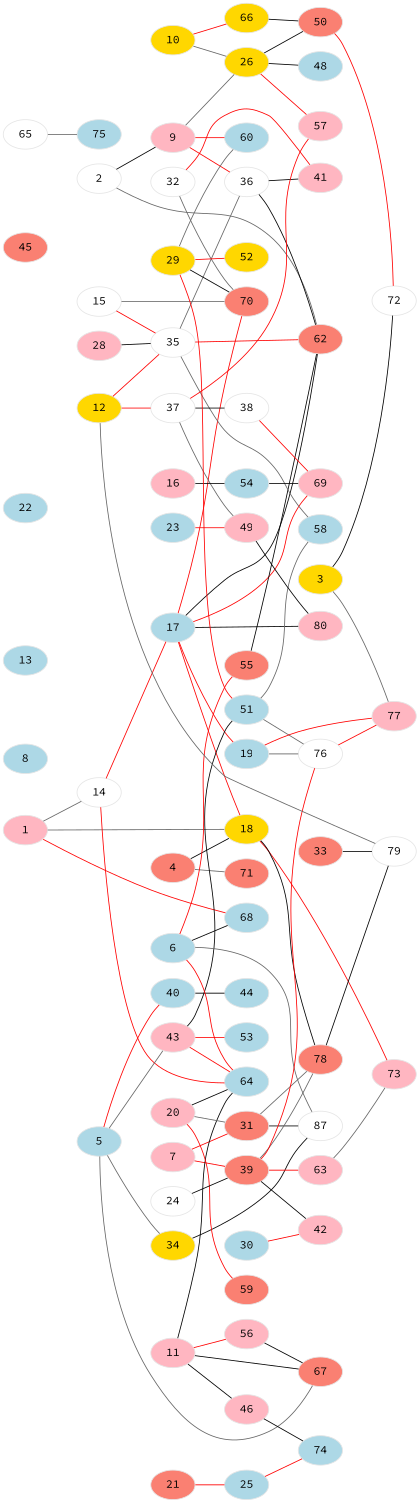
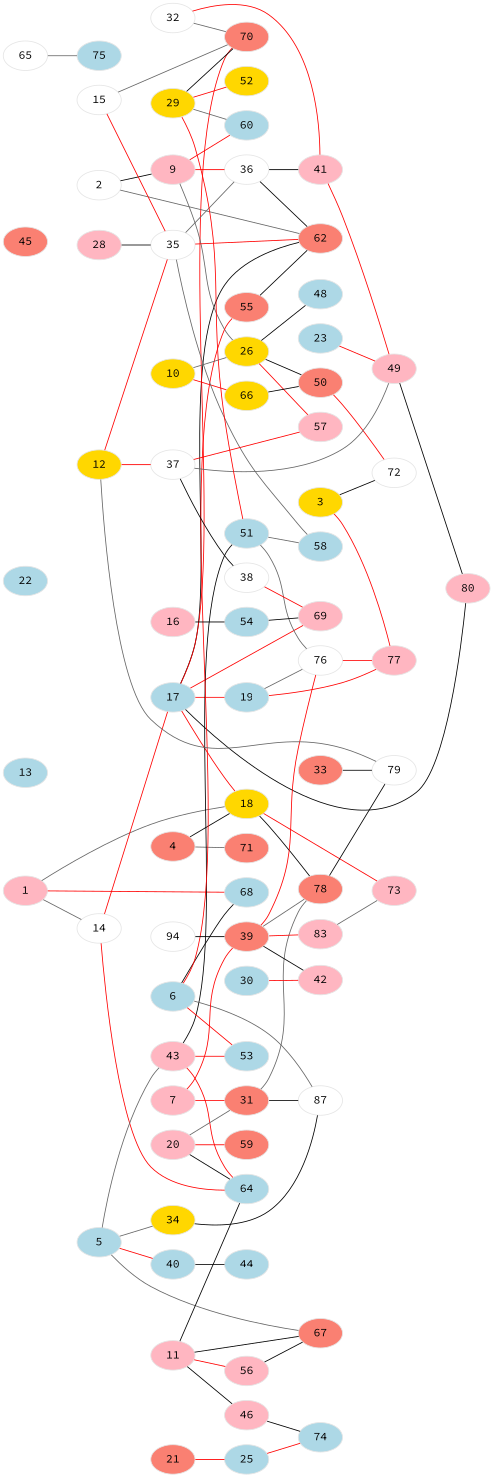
edge "41" -- "49": added
edge "3" -- "77": color gray40 -> red
node "8": removed
edge "6" -- "64": now "6" -- "53"
node "63": label "63" -> "83"
node "24": label "24" -> "94"
